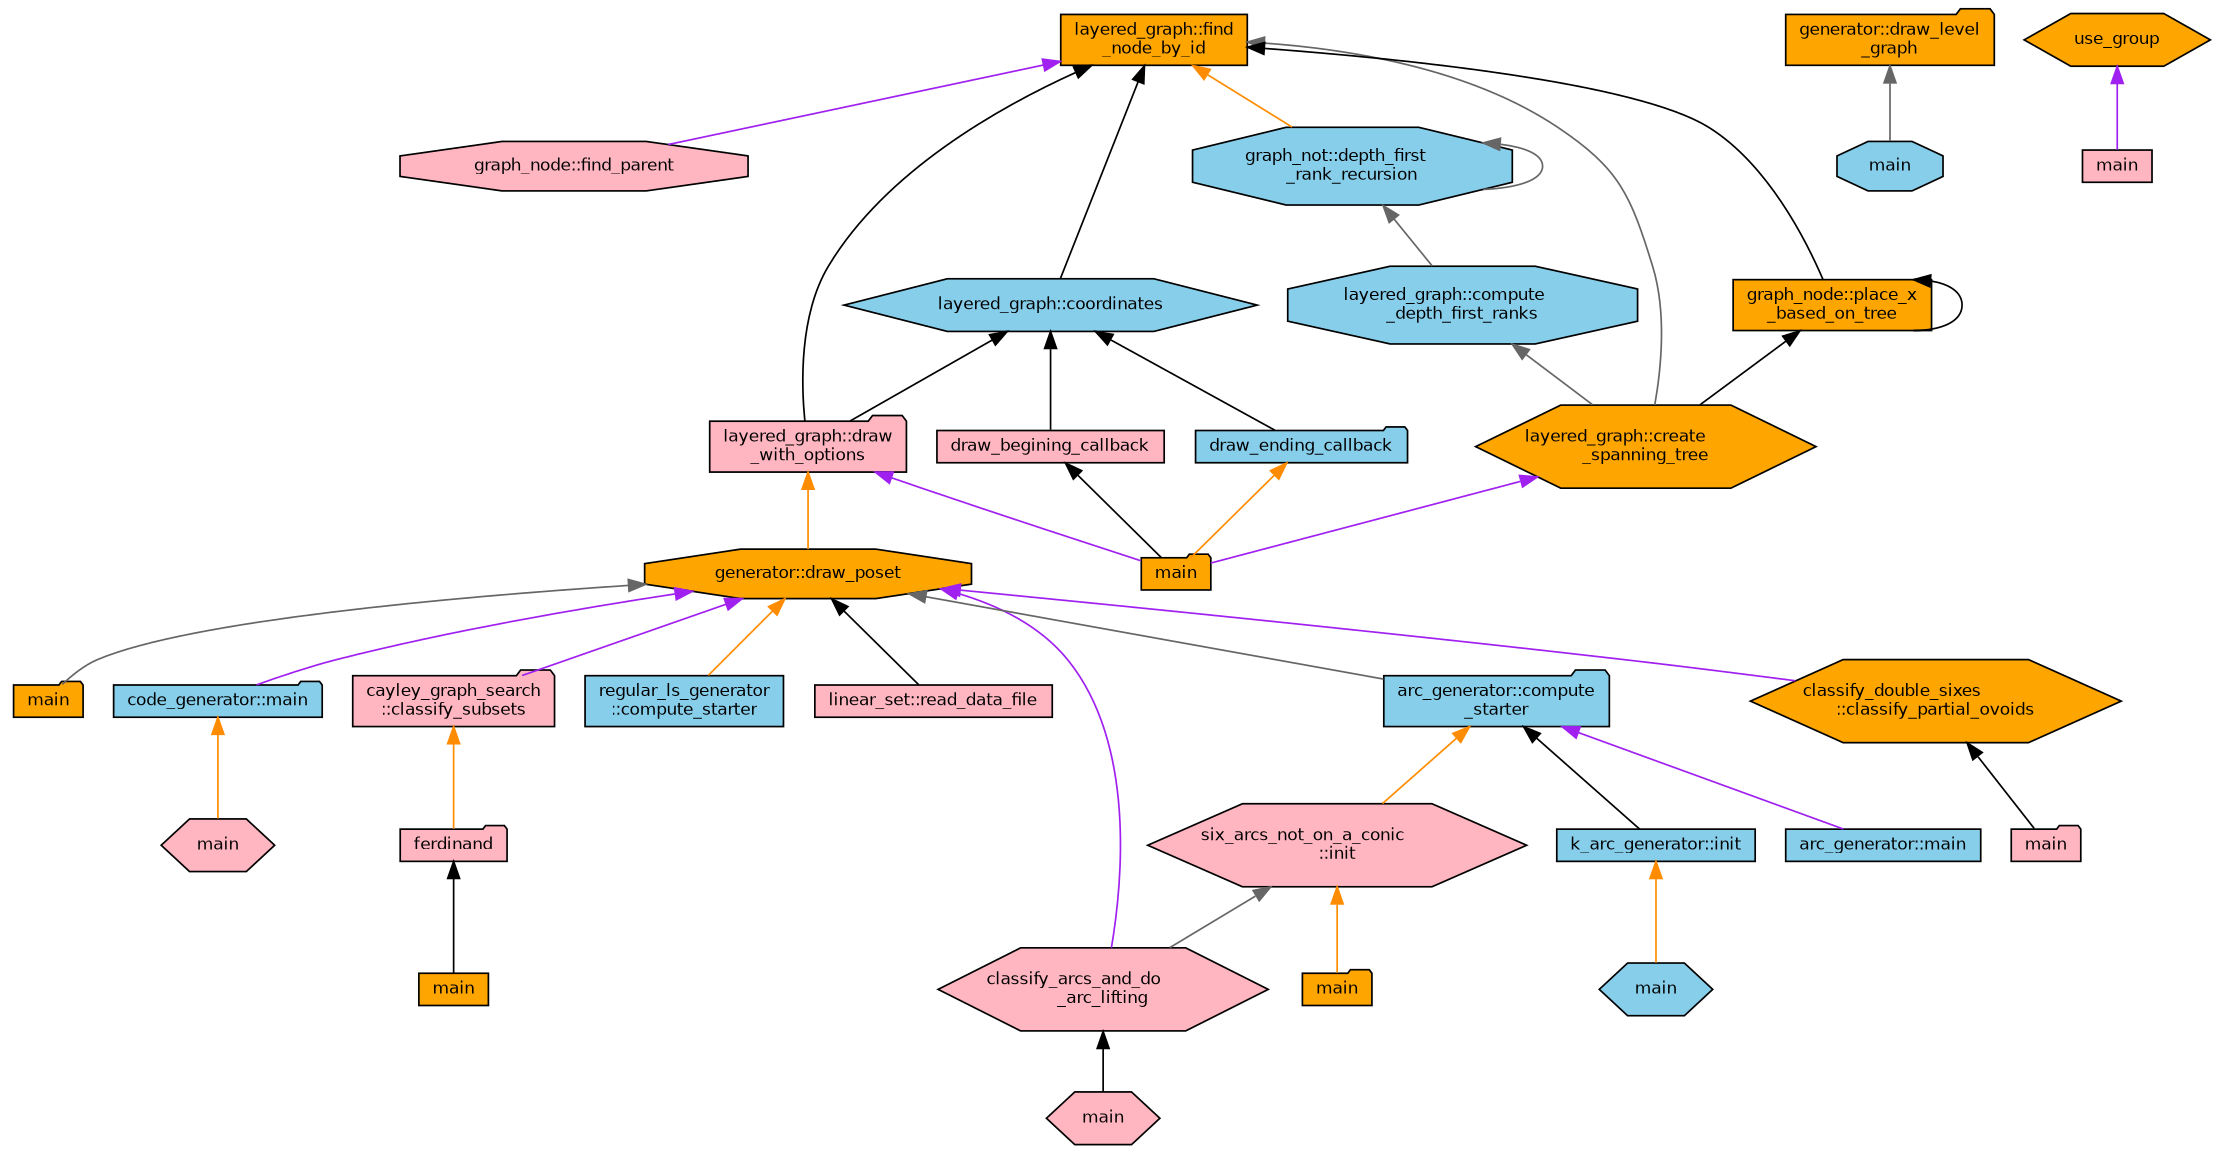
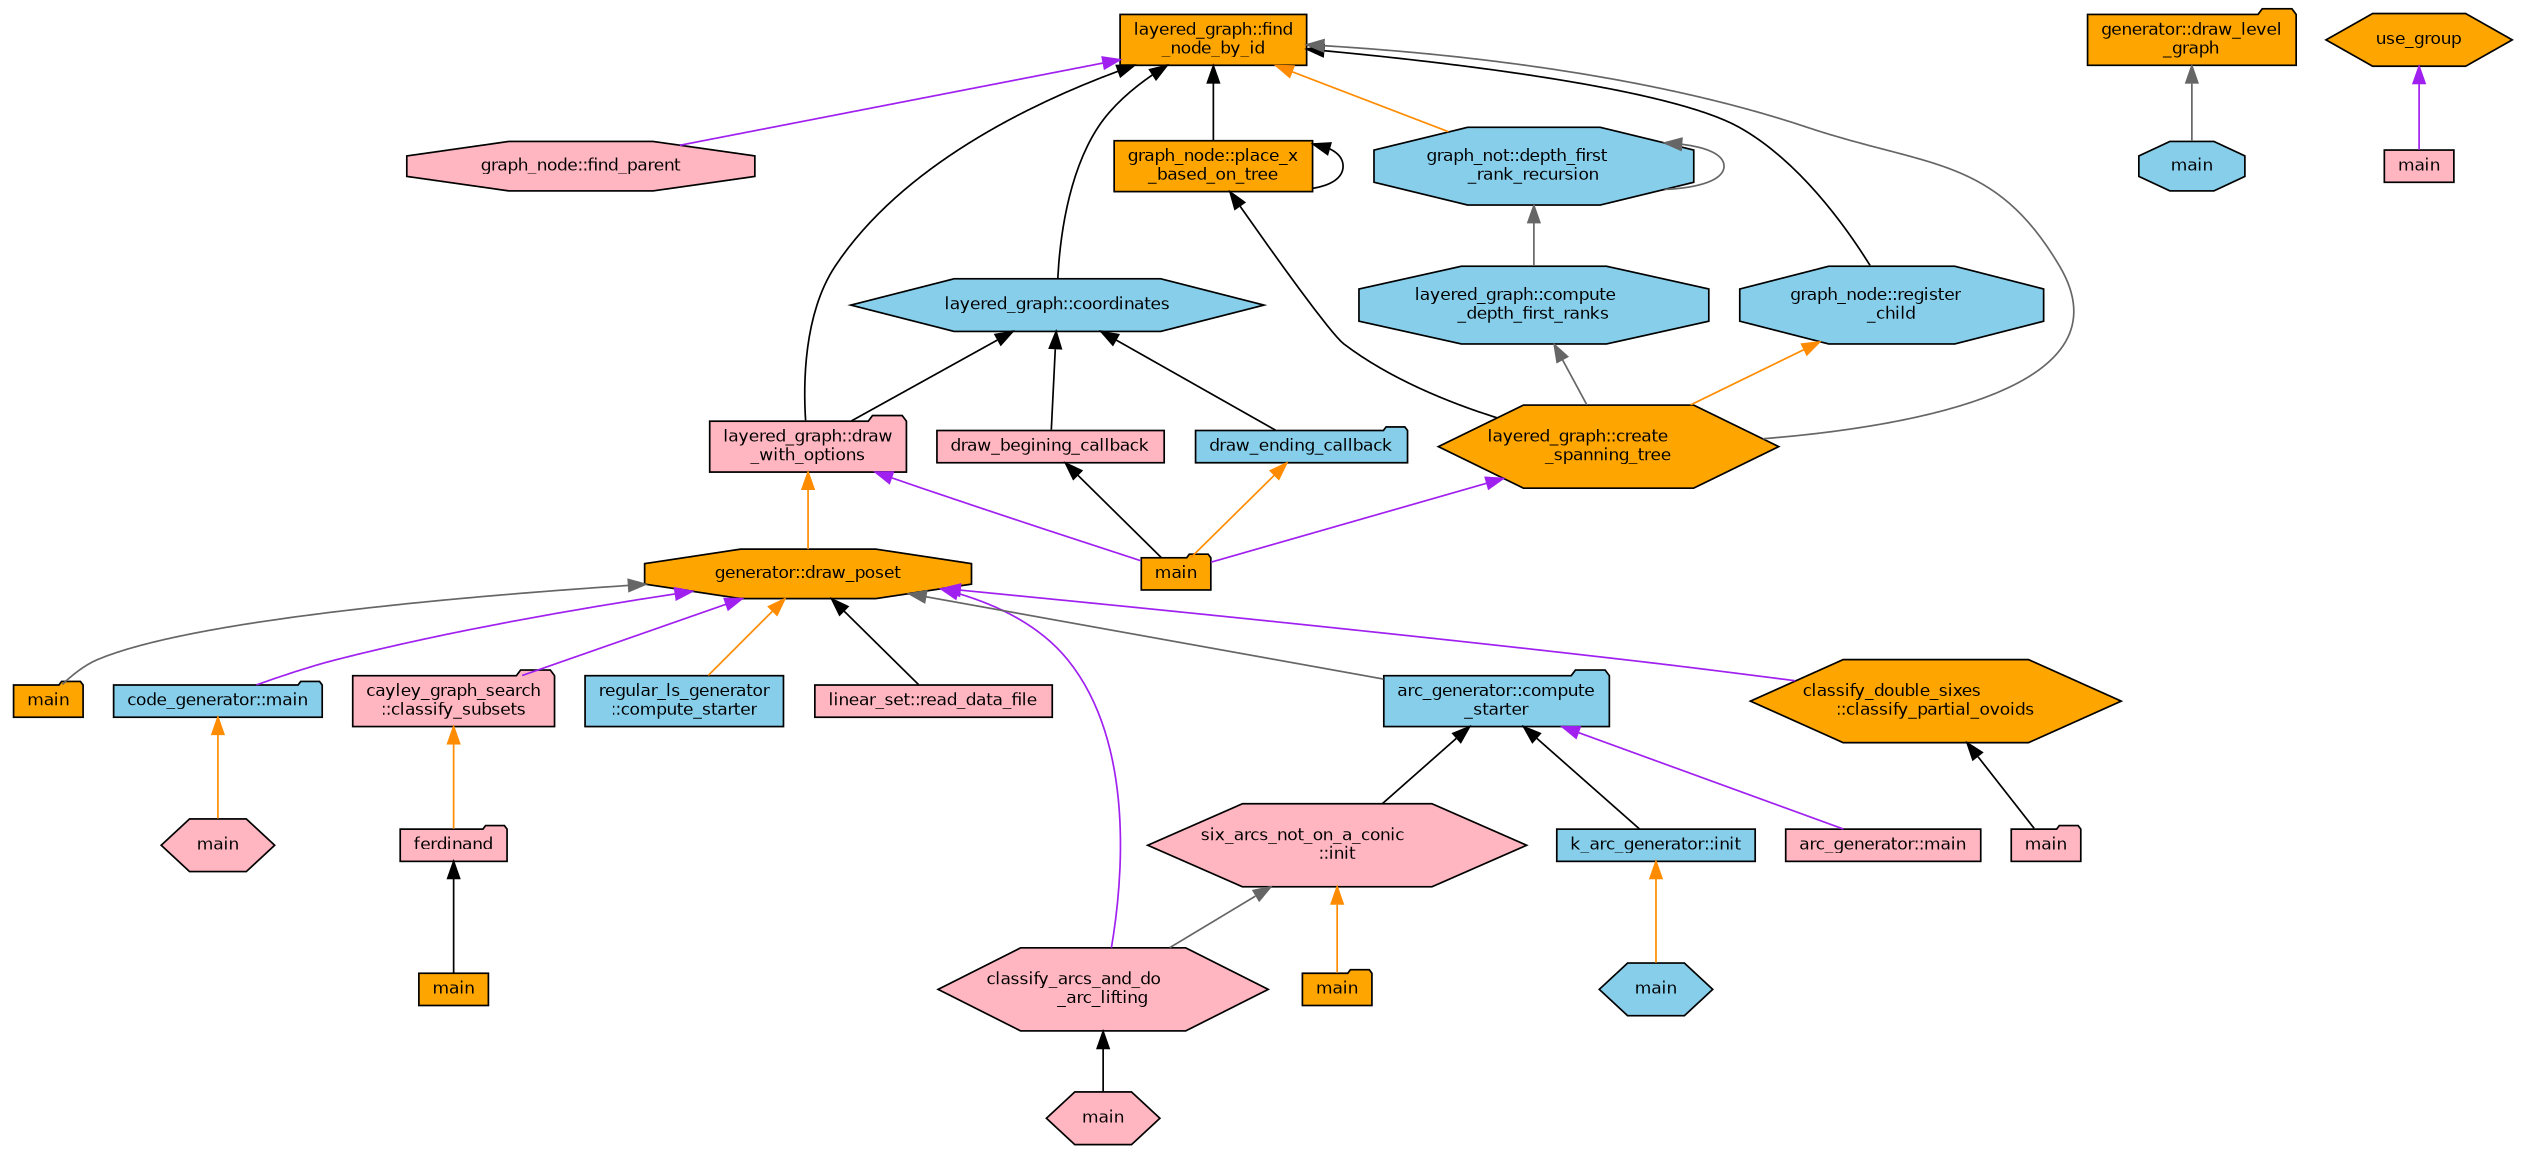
node "graph_node::register _child": added
edge "six_arcs_not_on_a_conic ::init" -> "arc_generator::compute _starter": color darkorange -> black
node "arc_generator::main": fillcolor skyblue -> lightpink
